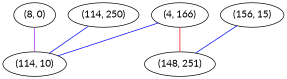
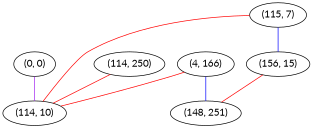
node "(8, 0)": label "(8, 0)" -> "(0, 0)"
node "(115, 7)": added
edge "(4, 166)" -- "(114, 10)": color blue -> red
edge "(156, 15)" -- "(148, 251)": color blue -> red
edge "(114, 250)" -- "(114, 10)": color blue -> red
edge "(4, 166)" -- "(148, 251)": color red -> blue
